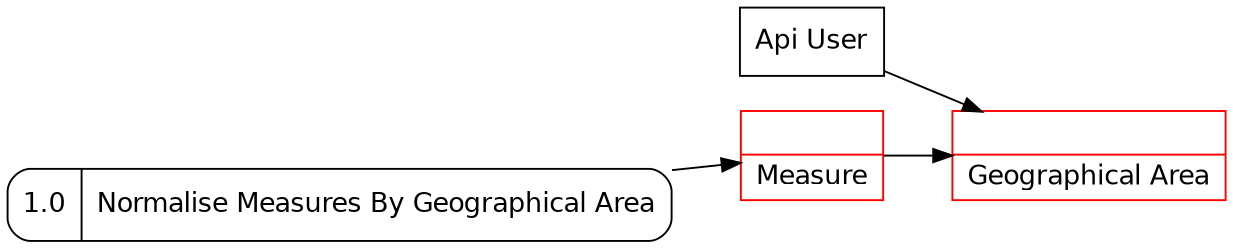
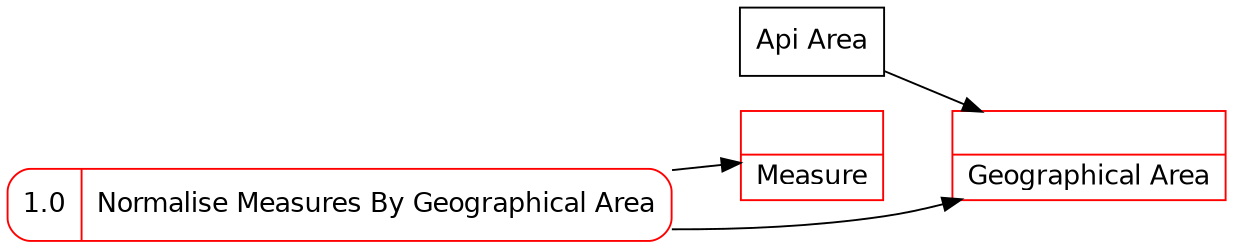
node "Api User": label "Api User" -> "Api Area"
edge "Measure" -> "Geographical Area": now "1.0" -> "Geographical Area"
node "1.0": color black -> red
